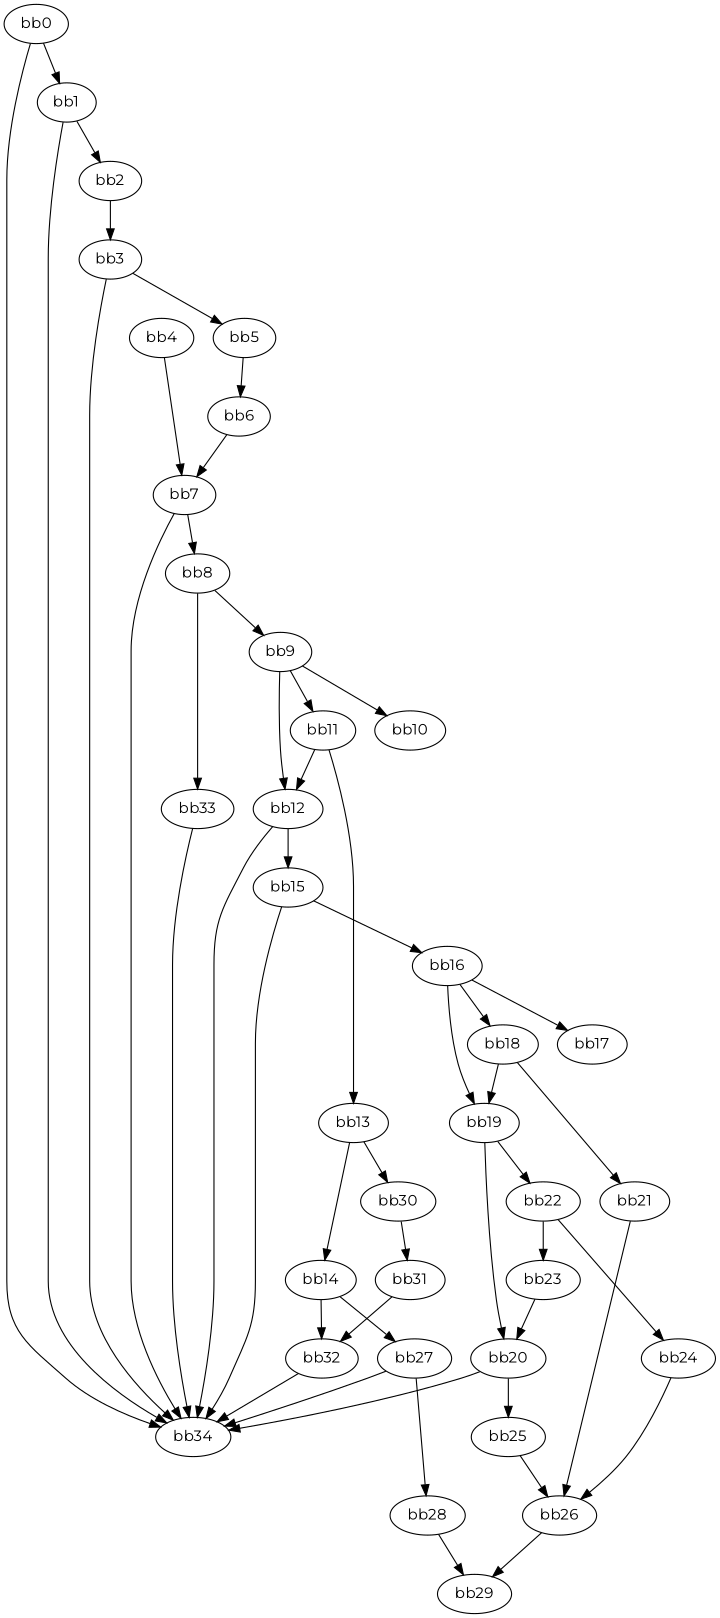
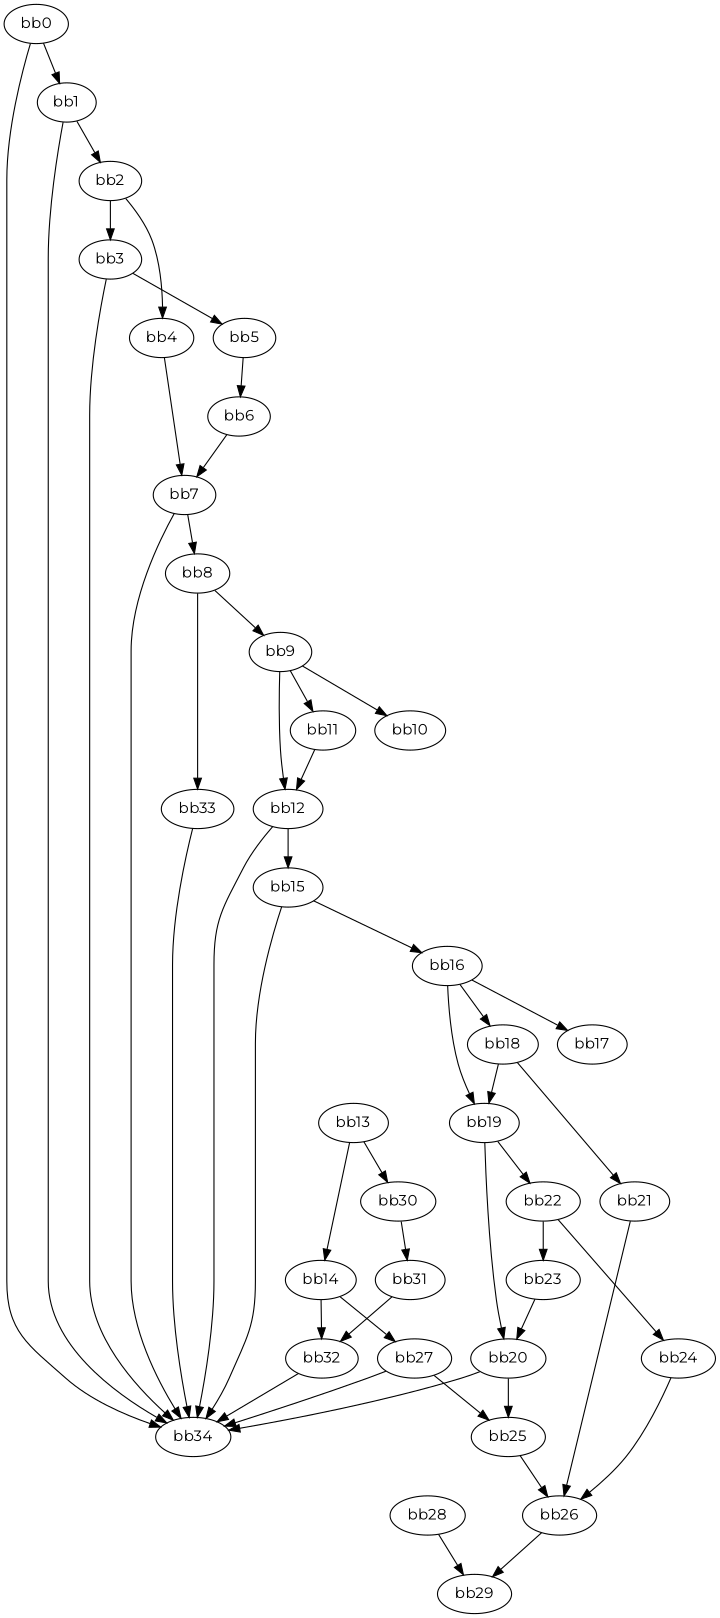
edge "bb2" -> "bb4": added
edge "bb11" -> "bb13": removed
edge "bb27" -> "bb28": now "bb27" -> "bb25"
